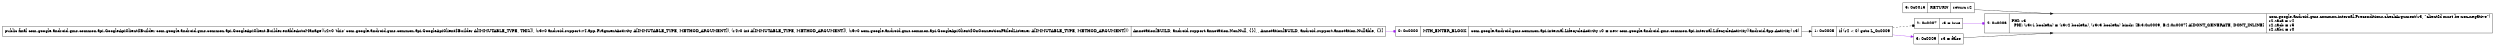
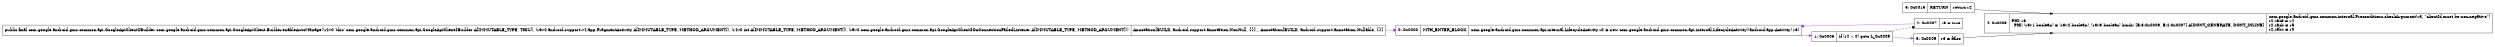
edge "2: 0x0007" -> "4: 0x000a": now "2: 0x0007" -> "0: 0x0000"
edge "0: 0x0000" -> "1: 0x0005": color black -> purple
